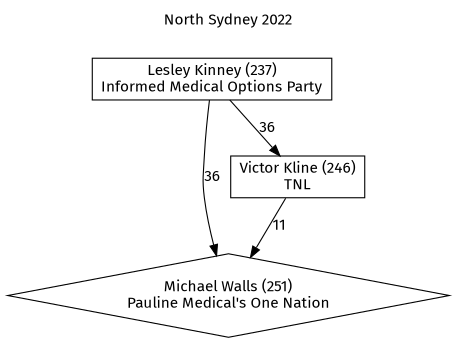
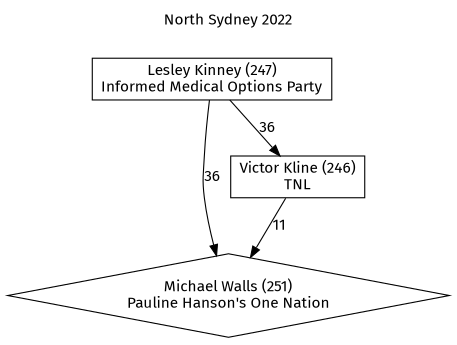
node "Lesley Kinney (237) Informed Medical Options Party": label "Lesley Kinney (237) Informed Medical Options Party" -> "Lesley Kinney (247) Informed Medical Options Party"
node "Michael Walls (251) Pauline Medical's One Nation": label "Michael Walls (251) Pauline Medical's One Nation" -> "Michael Walls (251) Pauline Hanson's One Nation"
